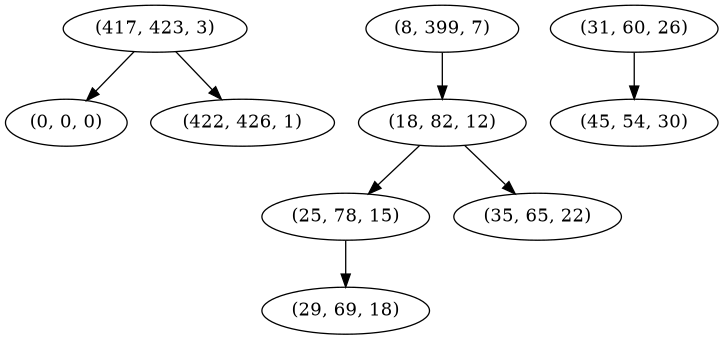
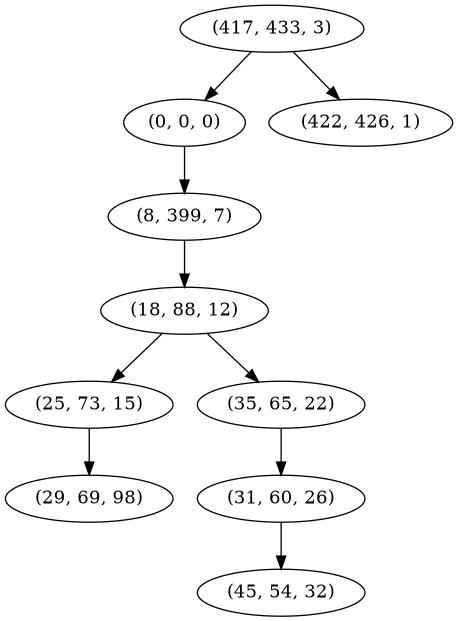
node "(417, 423, 3)": label "(417, 423, 3)" -> "(417, 433, 3)"
node "(18, 82, 12)": label "(18, 82, 12)" -> "(18, 88, 12)"
node "(45, 54, 30)": label "(45, 54, 30)" -> "(45, 54, 32)"
edge "(0, 0, 0)" -> "(8, 399, 7)": added
node "(25, 78, 15)": label "(25, 78, 15)" -> "(25, 73, 15)"
node "(29, 69, 18)": label "(29, 69, 18)" -> "(29, 69, 98)"
edge "(35, 65, 22)" -> "(31, 60, 26)": added
